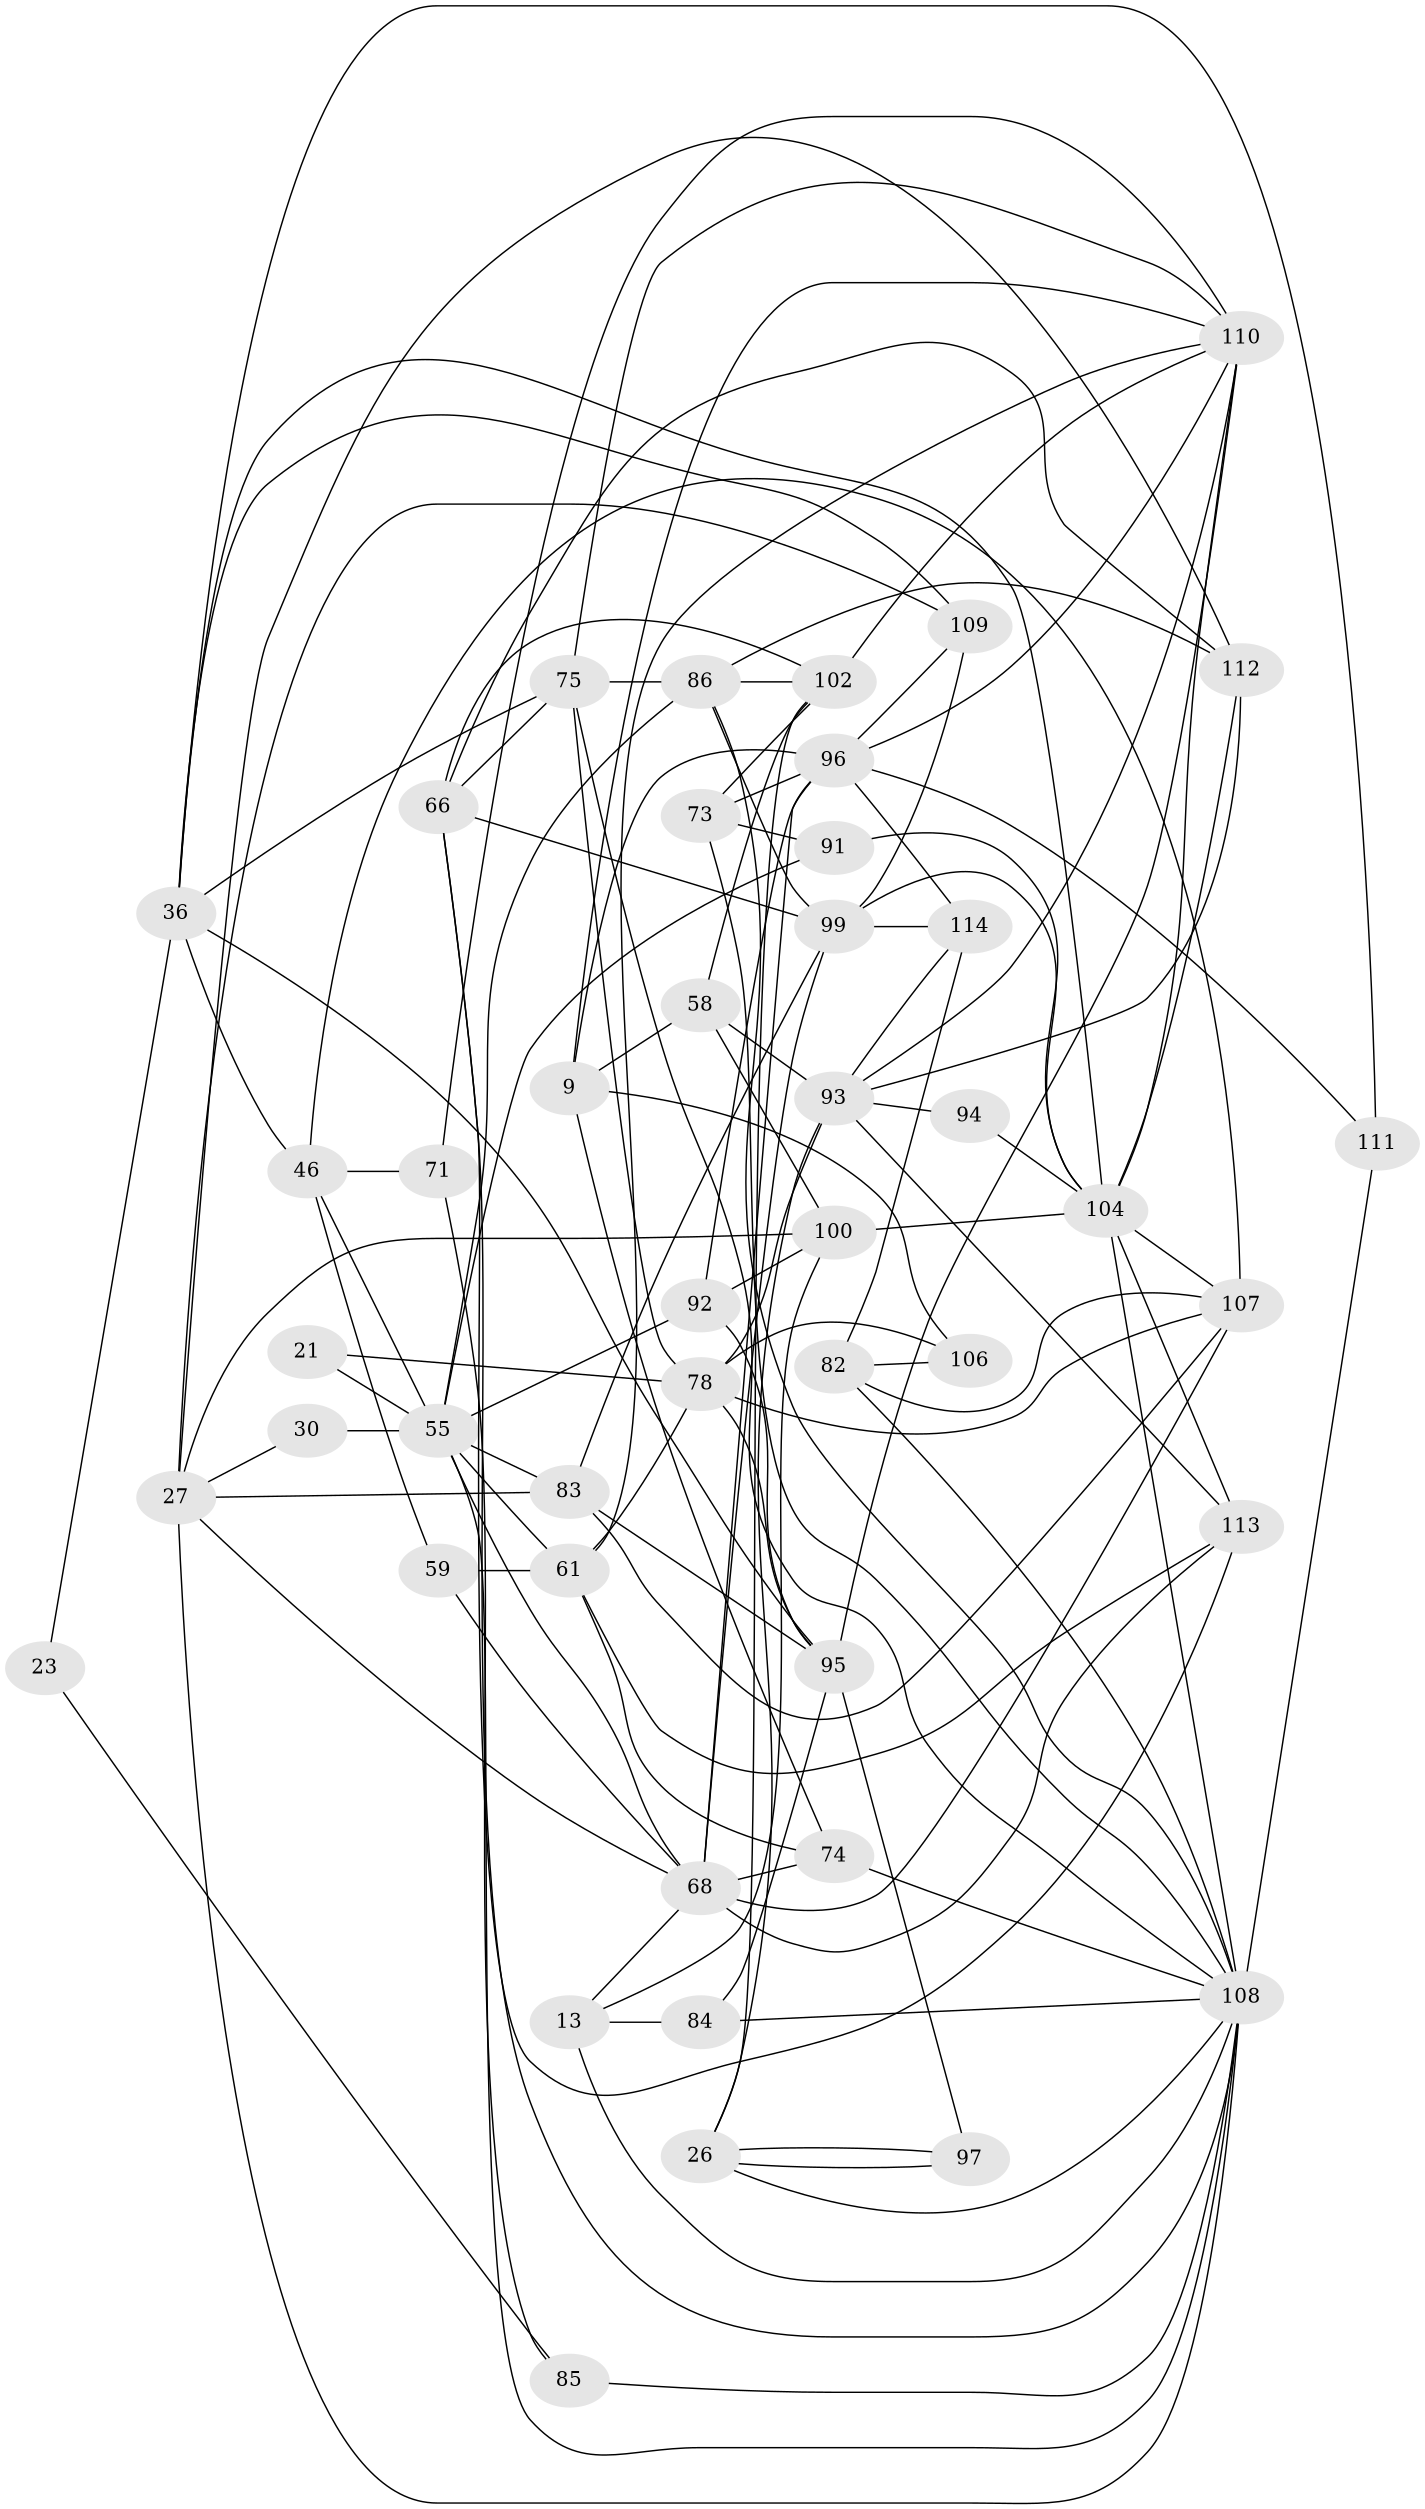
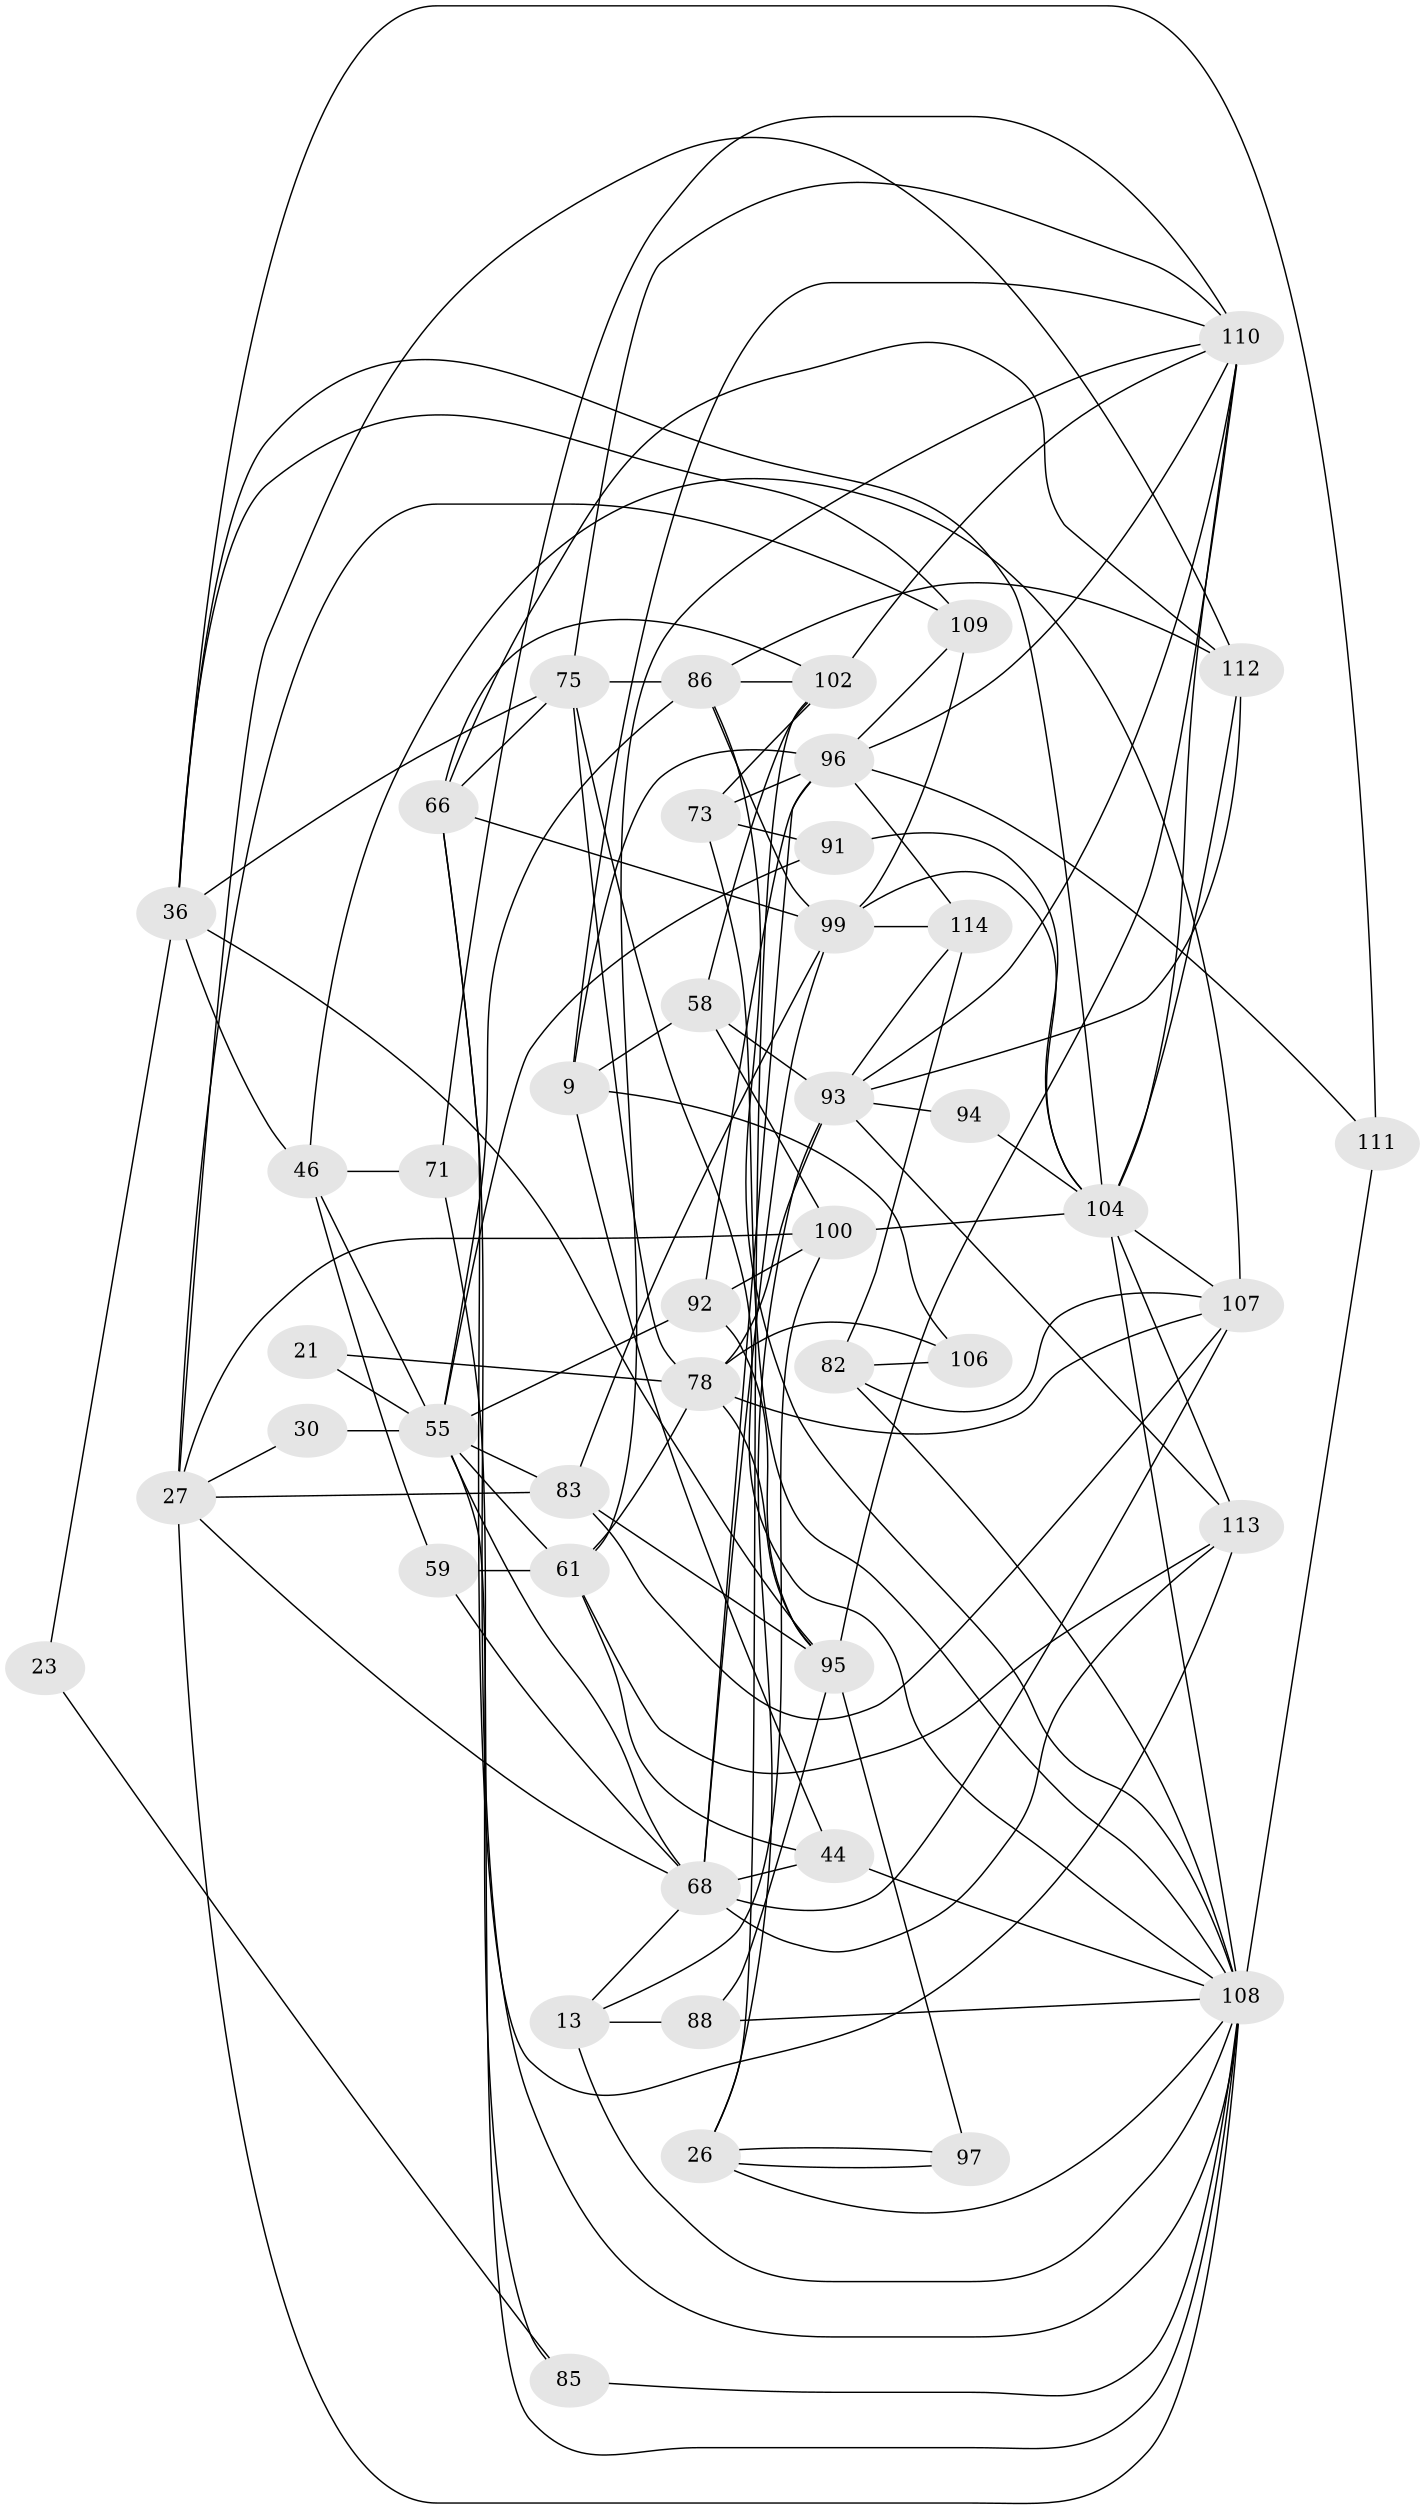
node "74": label "74" -> "44"
node "84": label "84" -> "88"
